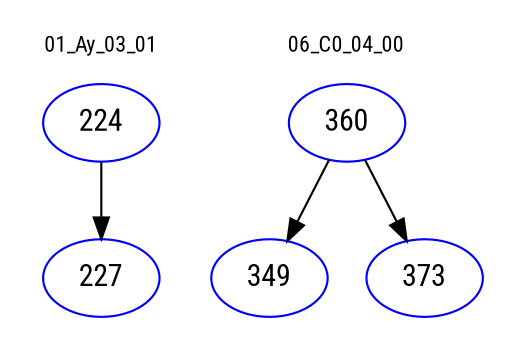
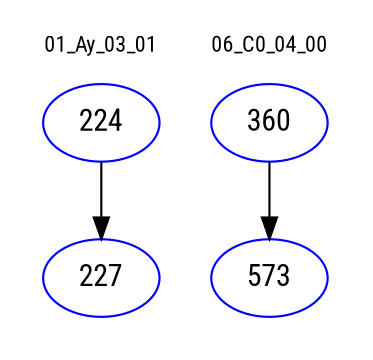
node "349": removed
node "373": label "373" -> "573"
